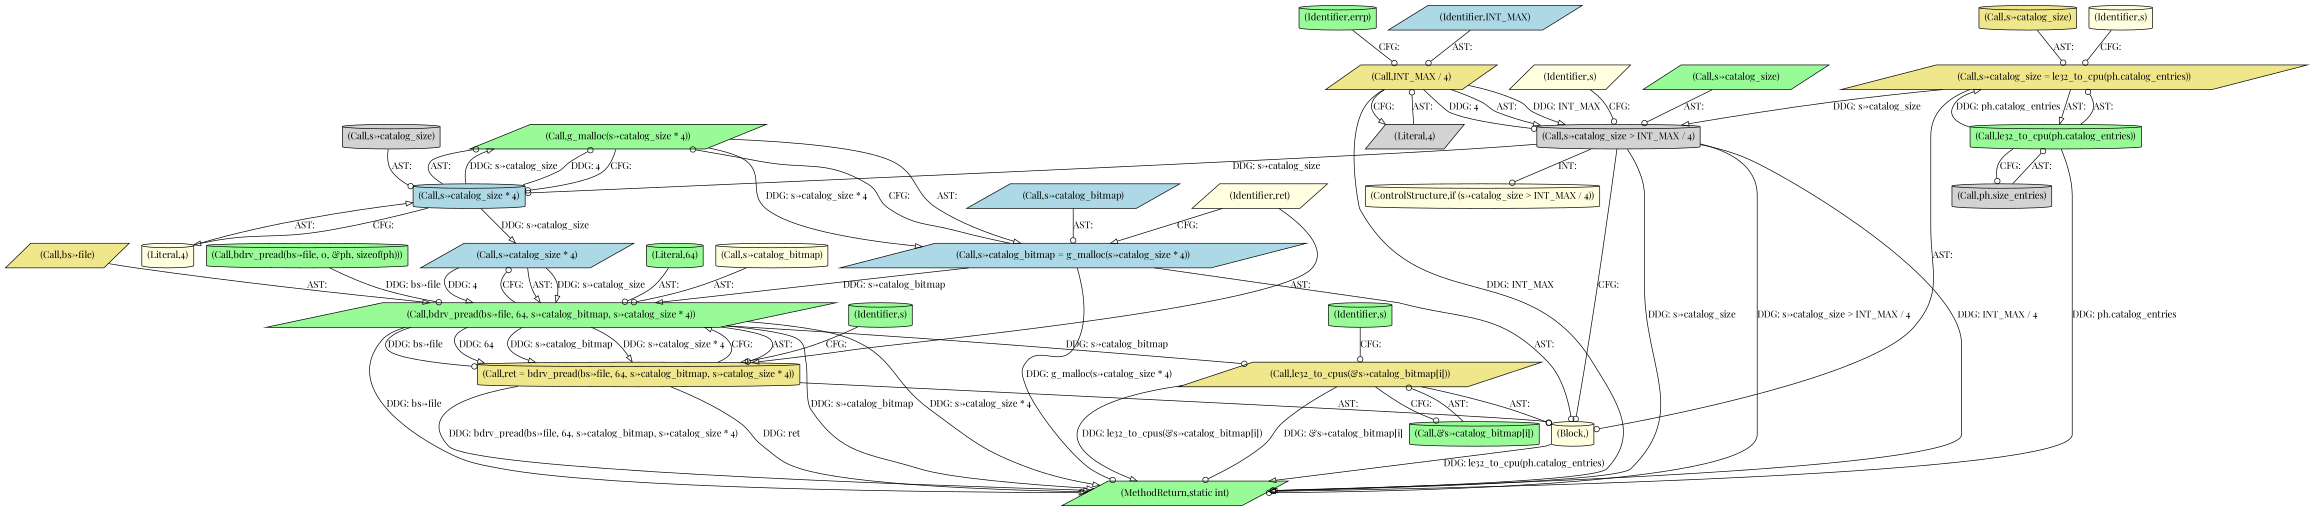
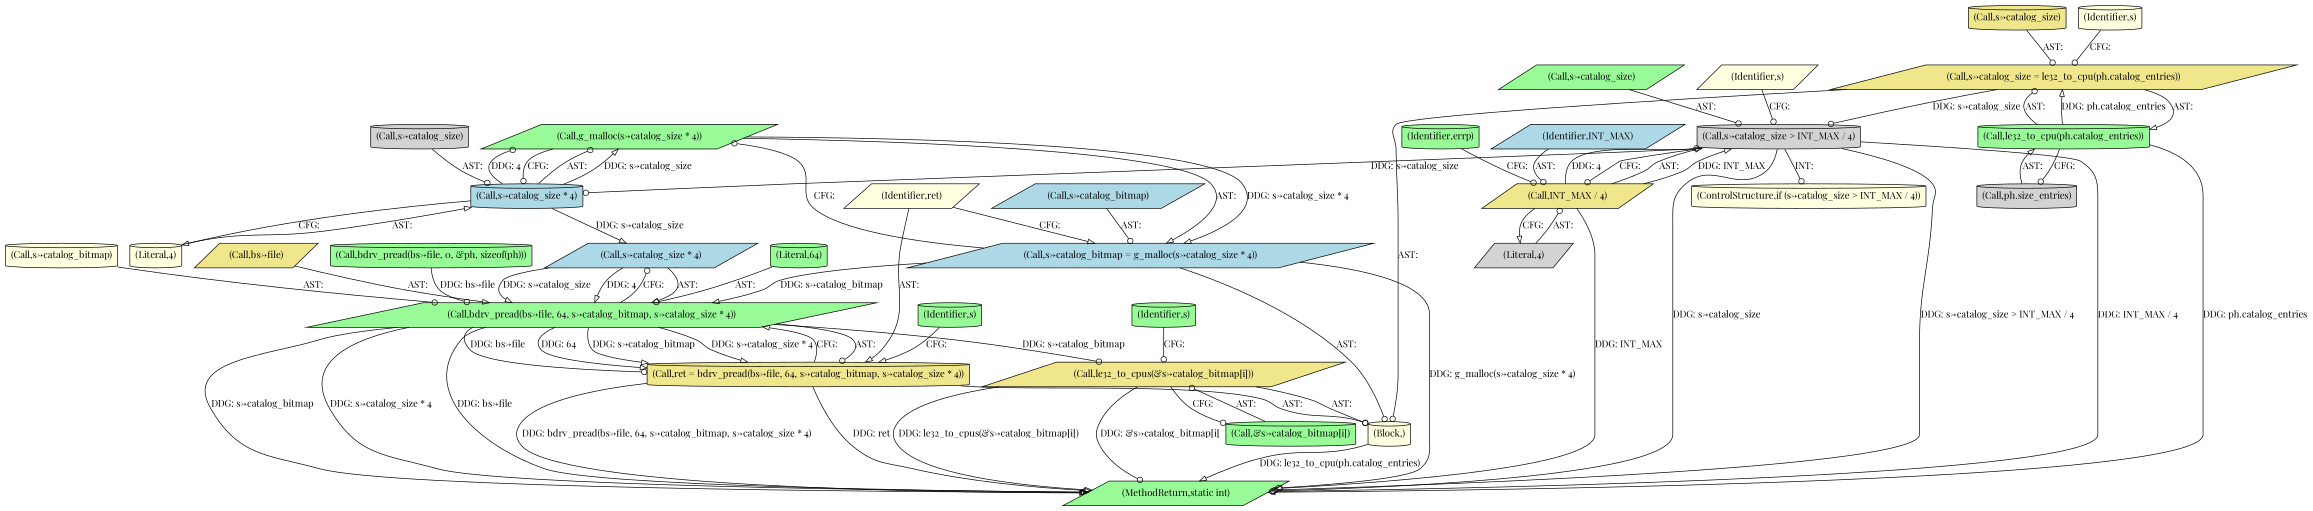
edge "(Call,s->catalog_size = le32_to_cpu(ph.catalog_entries))" -> "(Call,s->catalog_size > INT_MAX / 4)": arrowhead onormal -> odot
edge "(Call,ph.size_entries)" -> "(Call,le32_to_cpu(ph.catalog_entries))": arrowhead odot -> onormal
edge "(Call,s->catalog_size > INT_MAX / 4)" -> "(Block,)": now "(Call,s->catalog_size > INT_MAX / 4)" -> "(Call,INT_MAX / 4)"
